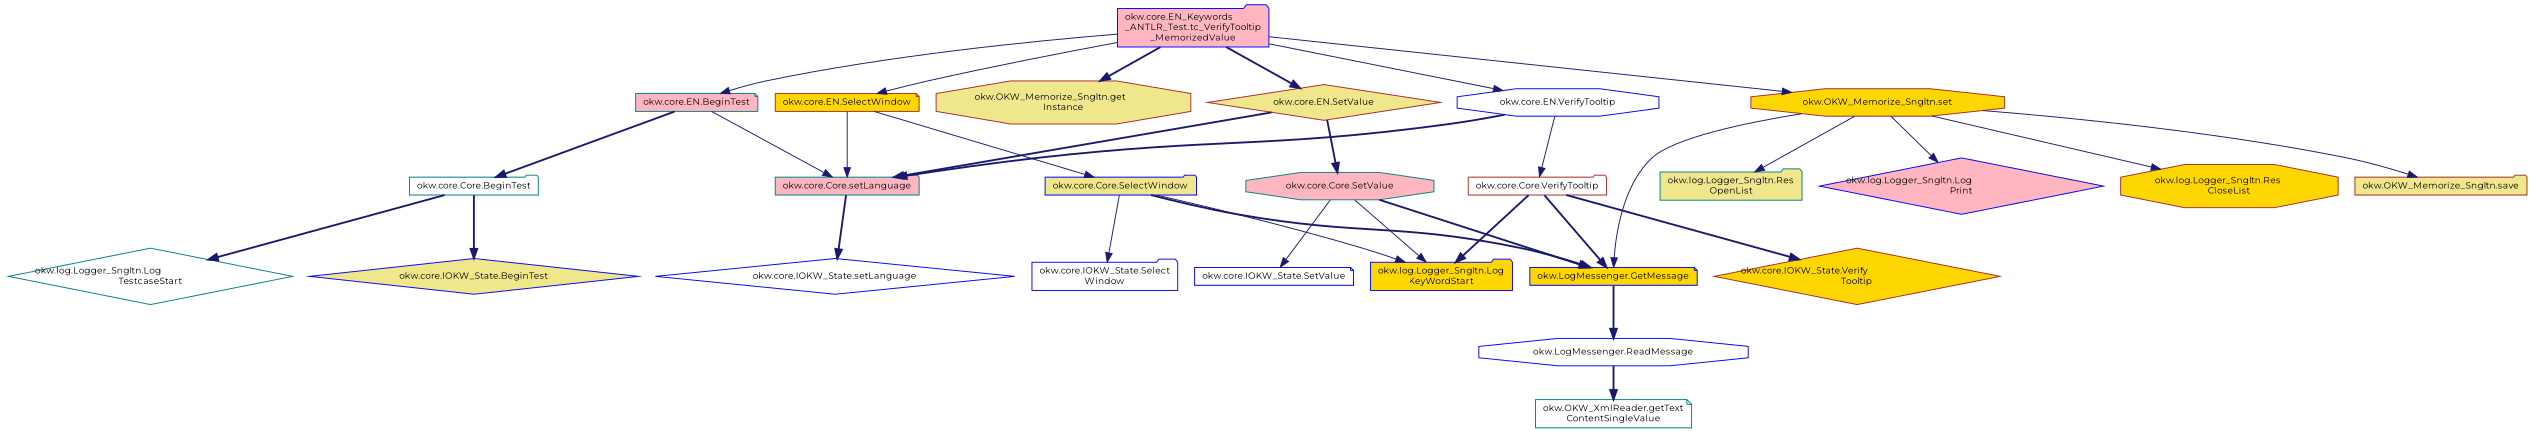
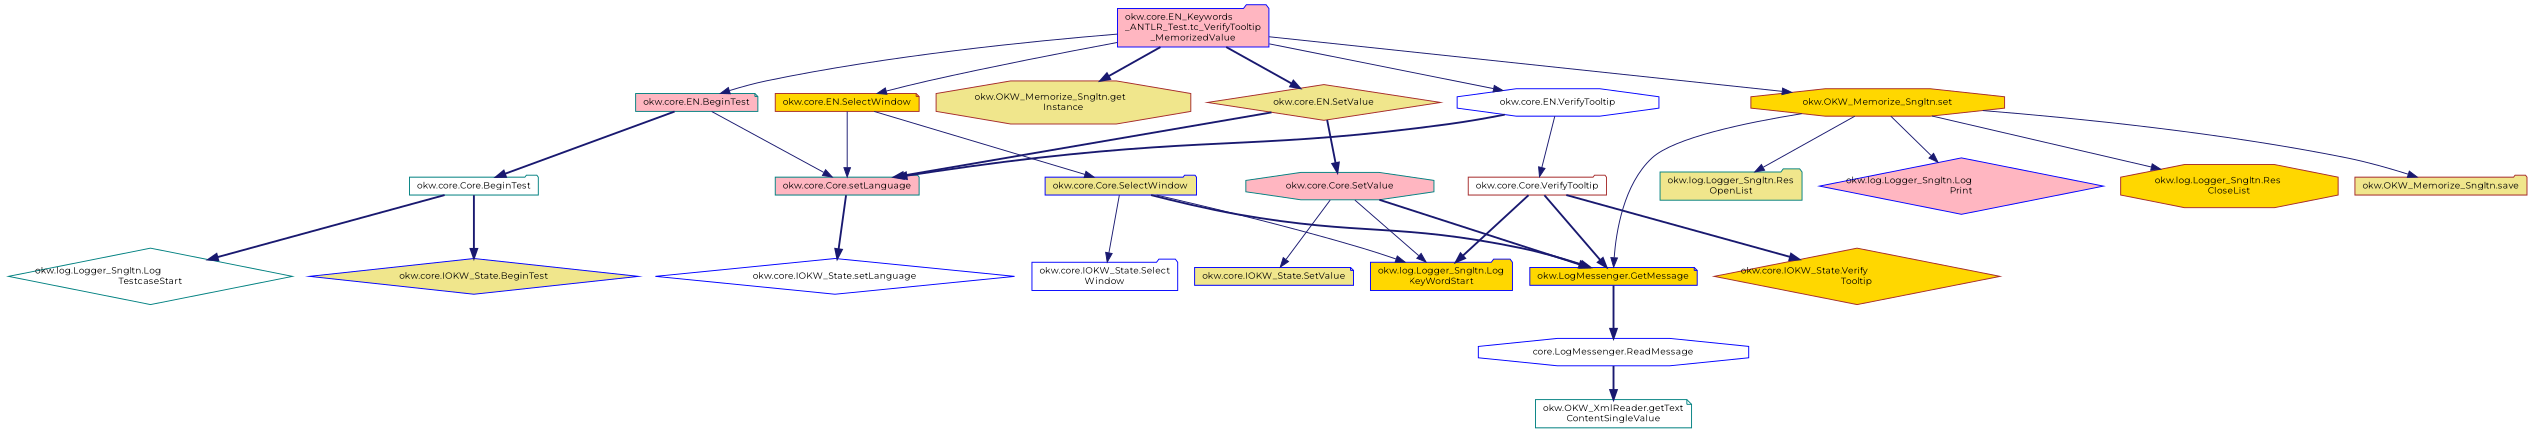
node "okw.core.IOKW_State.SetValue": fillcolor white -> khaki
node "okw.LogMessenger.ReadMessage": label "okw.LogMessenger.ReadMessage" -> "core.LogMessenger.ReadMessage"
